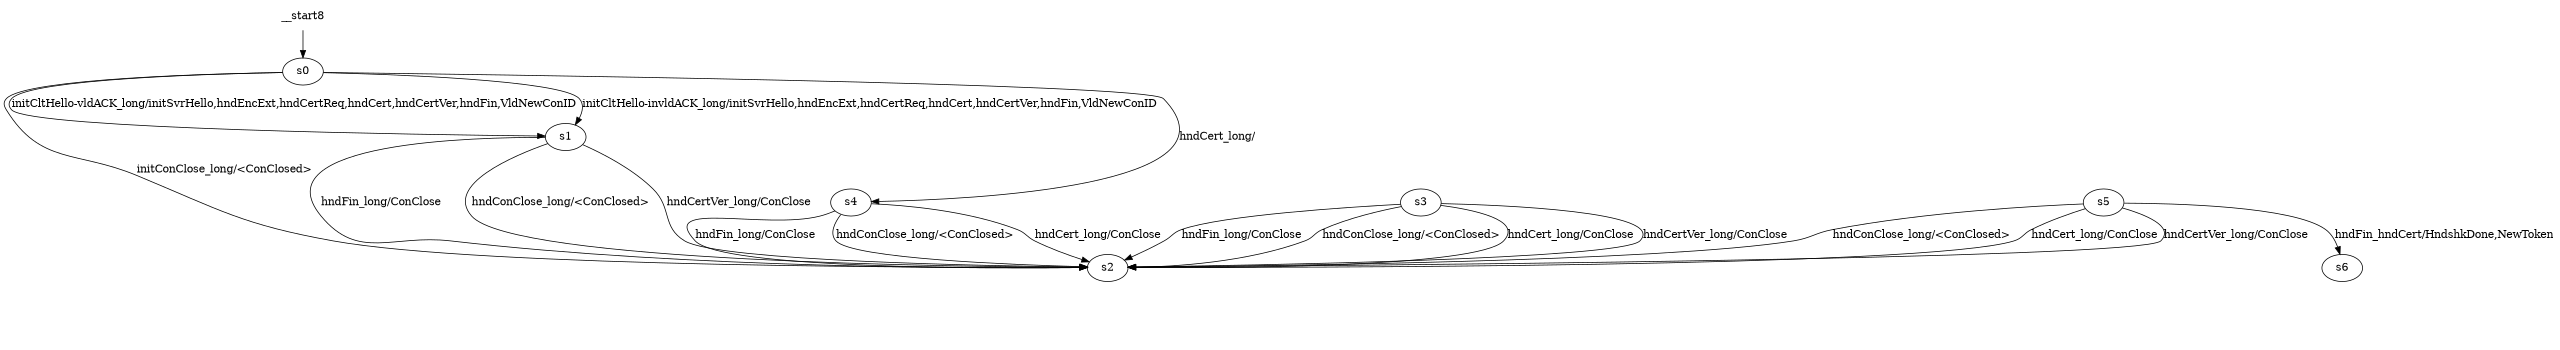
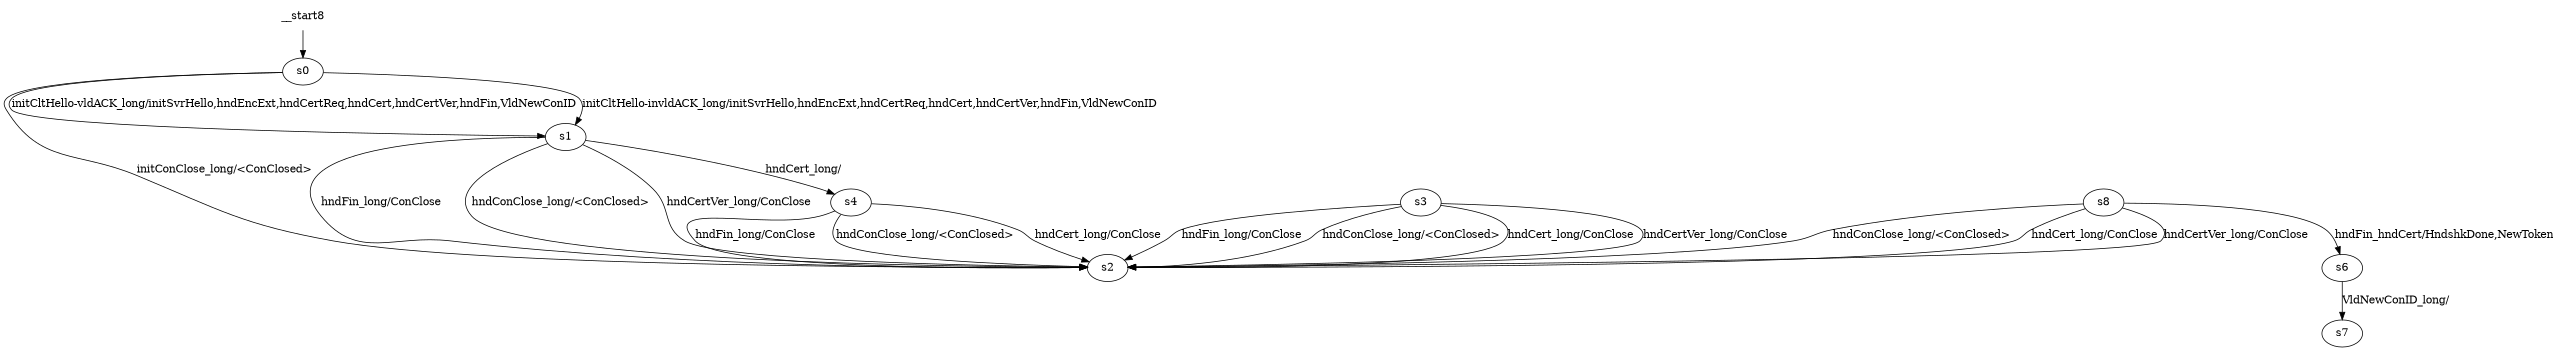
edge "s0" -> "s4": now "s1" -> "s4"
node "s5": label "s5" -> "s8"
node "s7": added
